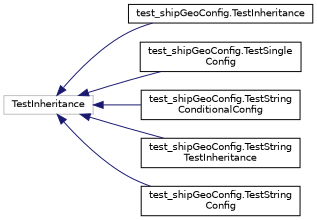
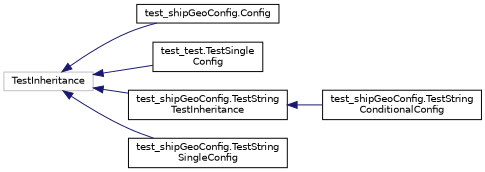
node "test_shipGeoConfig.TestInheritance": label "test_shipGeoConfig.TestInheritance" -> "test_shipGeoConfig.Config"
node "test_shipGeoConfig.TestSingle Config": label "test_shipGeoConfig.TestSingle Config" -> "test_test.TestSingle Config"
edge "test_shipGeoConfig.TestString ConditionalConfig" -> "TestInheritance": now "test_shipGeoConfig.TestString ConditionalConfig" -> "test_shipGeoConfig.TestString TestInheritance"
node "test_shipGeoConfig.TestString Config": label "test_shipGeoConfig.TestString Config" -> "test_shipGeoConfig.TestString SingleConfig"
